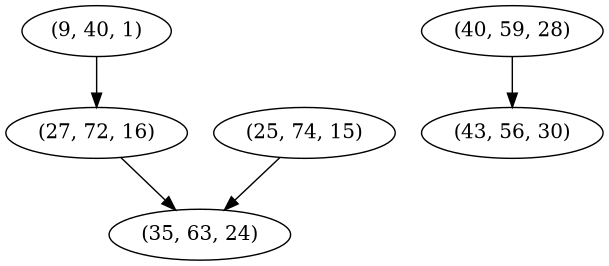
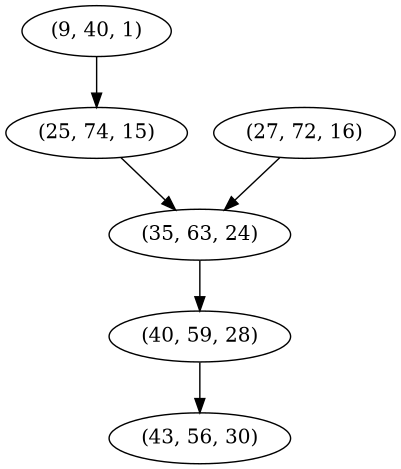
edge "(9, 40, 1)" -> "(27, 72, 16)": now "(9, 40, 1)" -> "(25, 74, 15)"
edge "(35, 63, 24)" -> "(40, 59, 28)": added
